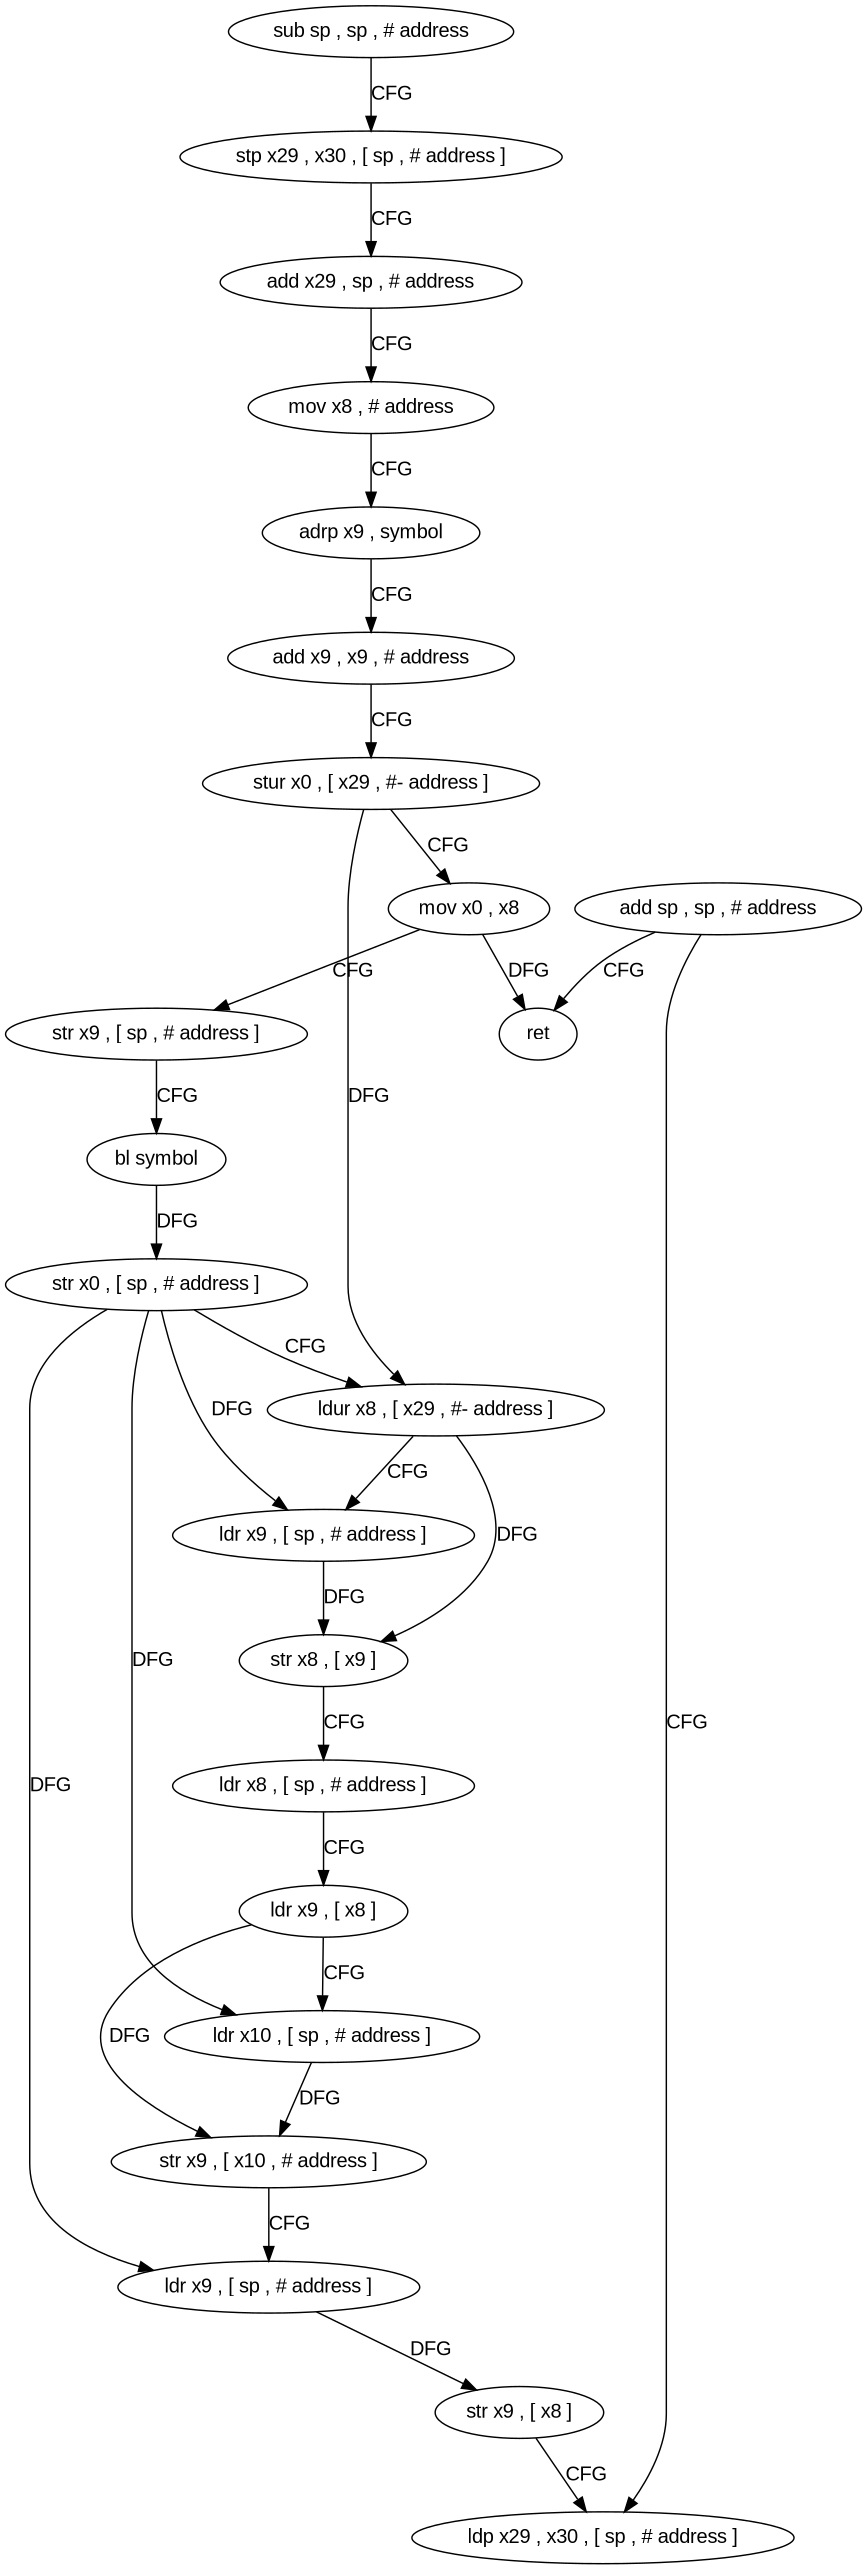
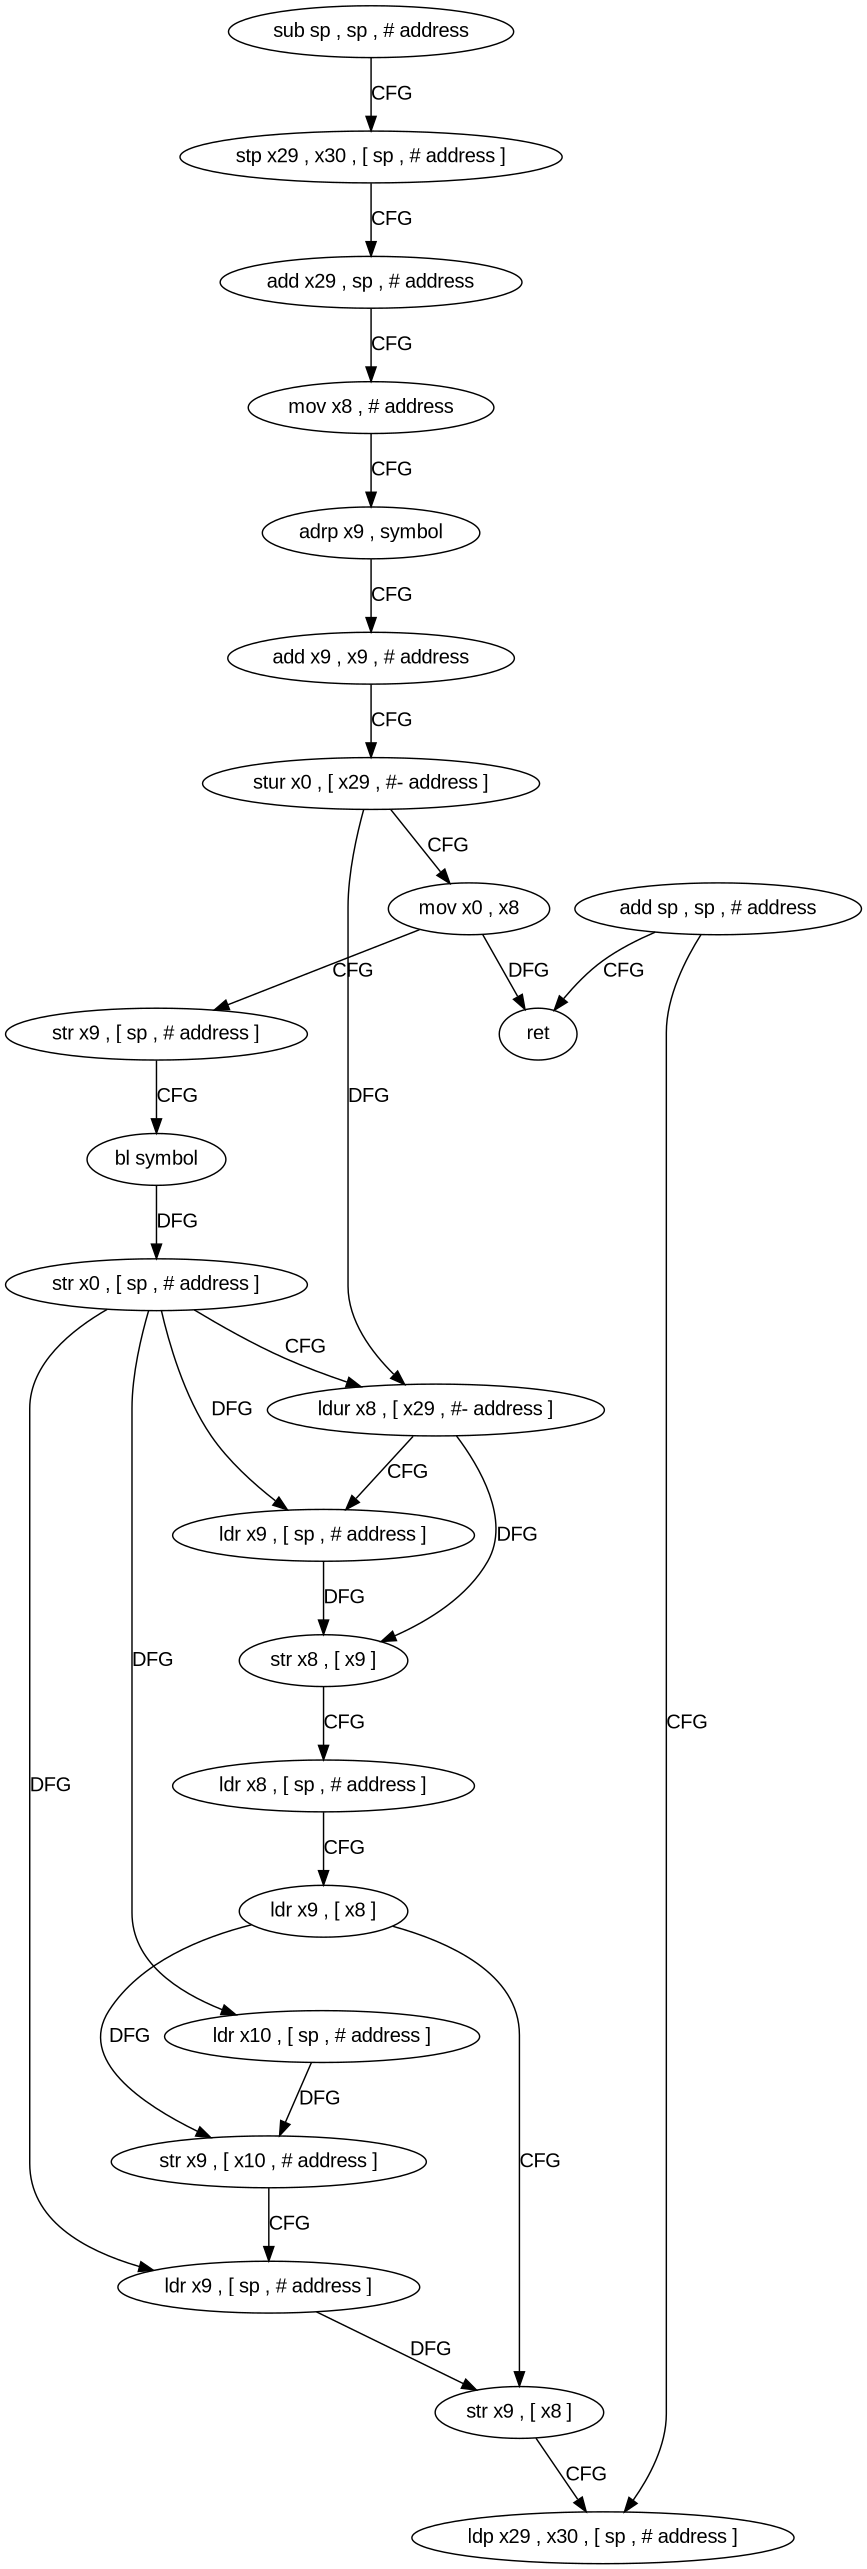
edge "ldr x9 , [ x8 ]" -> "ldr x10 , [ sp , # address ]": now "ldr x9 , [ x8 ]" -> "str x9 , [ x8 ]"
